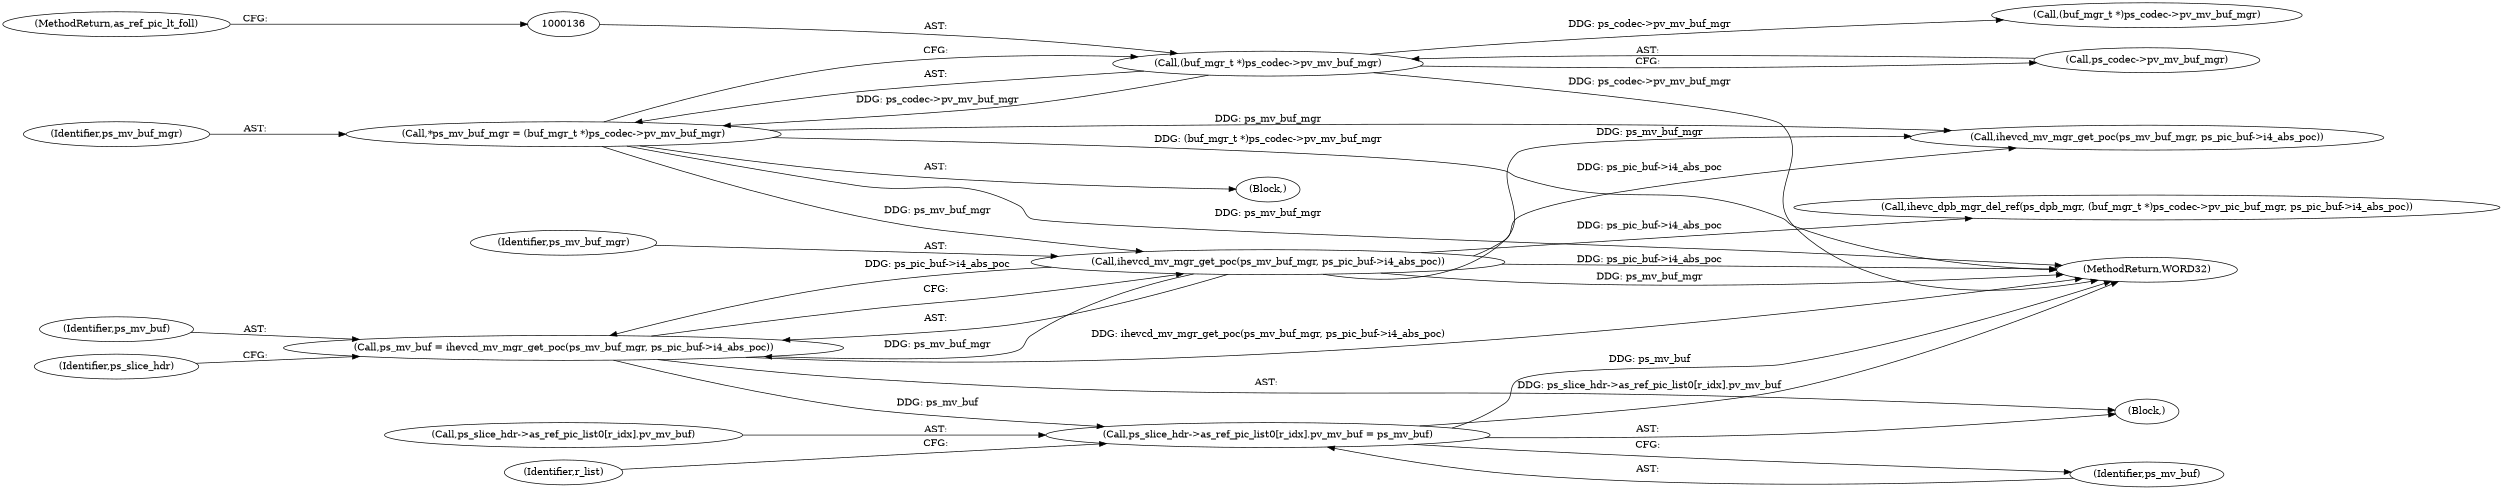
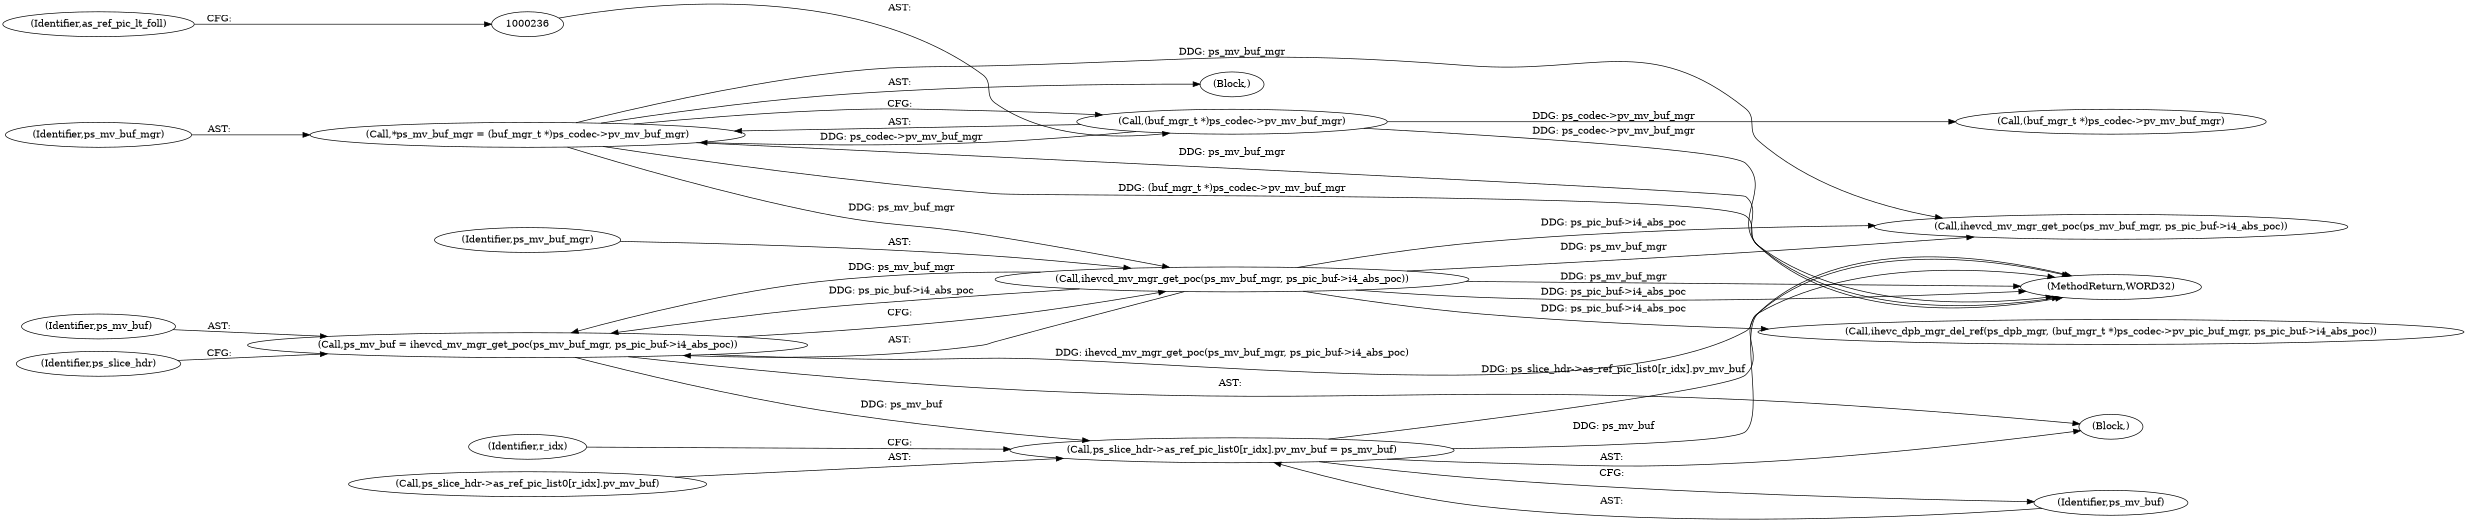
node "(MethodReturn,as_ref_pic_lt_foll)": label "(MethodReturn,as_ref_pic_lt_foll)" -> "(Identifier,as_ref_pic_lt_foll)"
node "1000136": label "1000136" -> "1000236"
node "(Call,ps_codec->pv_mv_buf_mgr)": removed
node "(Identifier,r_list)": label "(Identifier,r_list)" -> "(Identifier,r_idx)"
